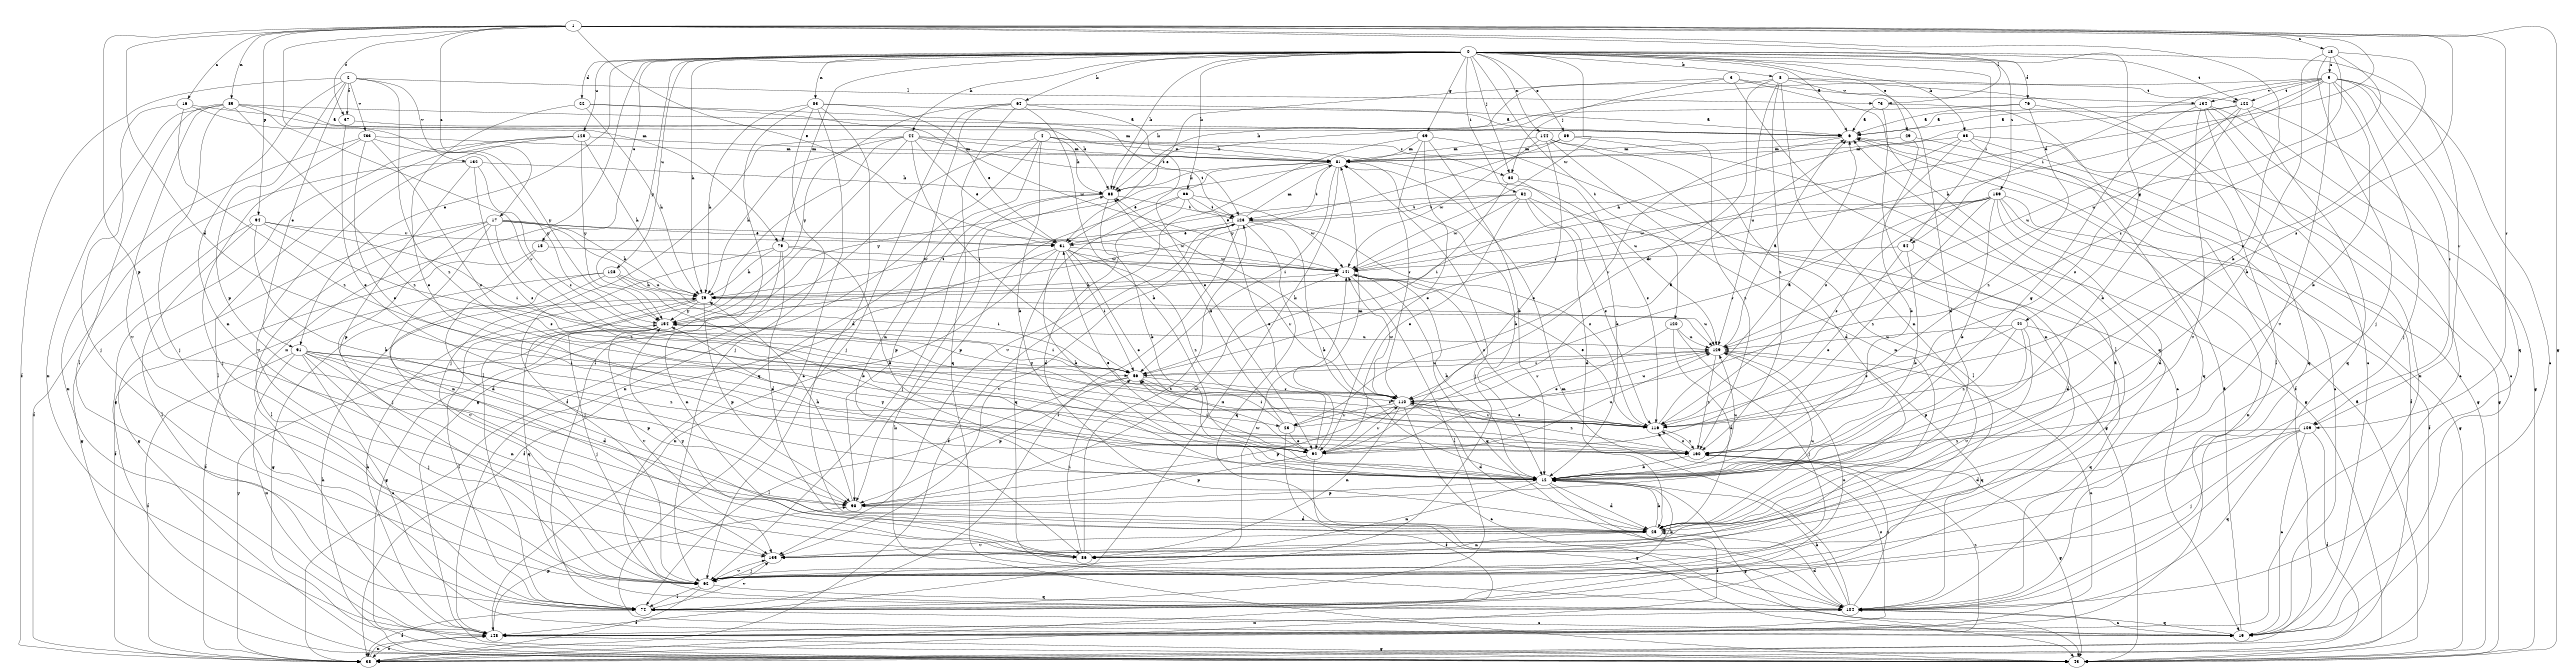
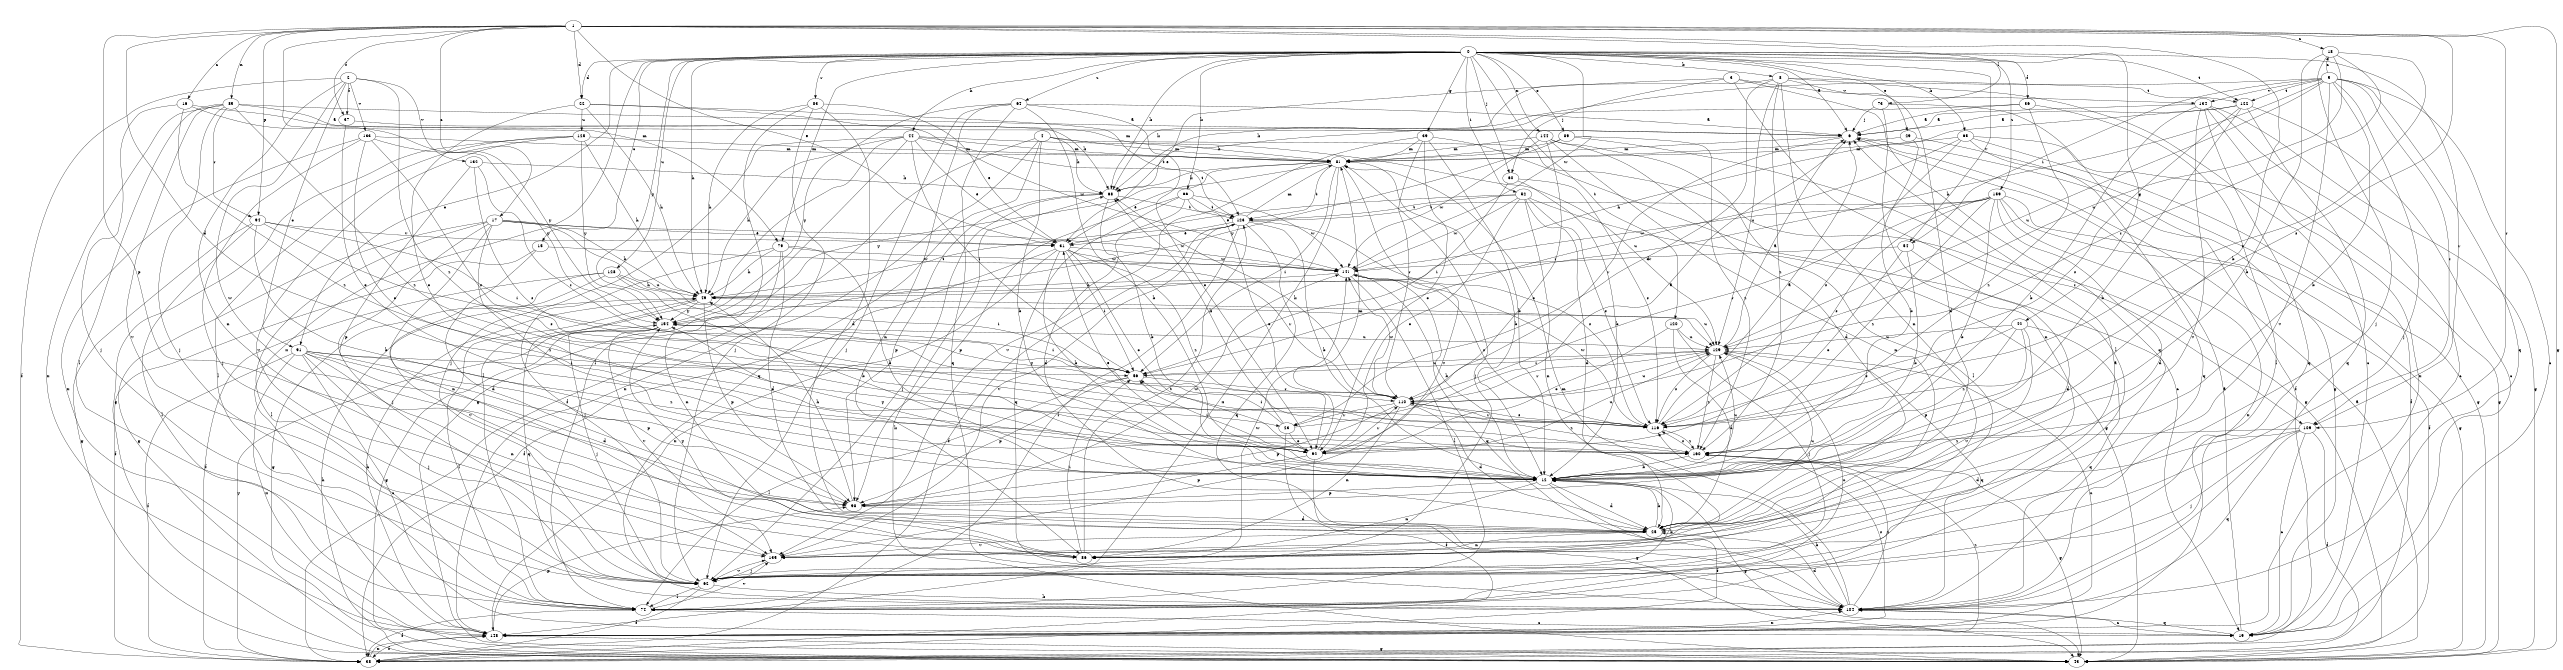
edge "1" -> "141": now "1" -> "22"
edge "0" -> "125": now "22" -> "125"
edge "18" -> "5": reversed
edge "0" -> "83": label "n" -> "r"
edge "0" -> "64": label "k" -> "z"
edge "2" -> "73": removed, label "l"
node "76": label "76" -> "36"
edge "83" -> "6": removed, label "a"
edge "73" -> "6": label "a" -> "j"
node "433": label "433" -> "133"
edge "4" -> "60": now "4" -> "109"
edge "4" -> "81": label "n" -> "m"
edge "0" -> "54": label "i" -> "v"
edge "2" -> "98": label "p" -> "w"
edge "134" -> "12": label "g" -> "b"
edge "85" -> "110": now "85" -> "94"
edge "116" -> "141": label "e" -> "w"
edge "6" -> "19": label "c" -> "g"
edge "17" -> "160": now "17" -> "12"
edge "56" -> "116": now "129" -> "116"
edge "132" -> "38": removed, label "f"
edge "81" -> "135": added, label "v"
edge "52" -> "86": added, label "n"
edge "62" -> "104": label "q" -> "k"
edge "110" -> "19": removed, label "c"
edge "104" -> "148": reversed
edge "83" -> "19": removed, label "c"
